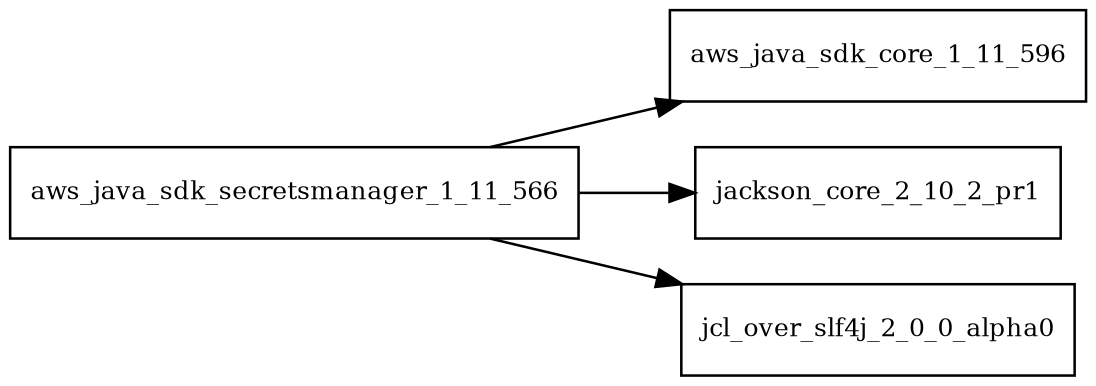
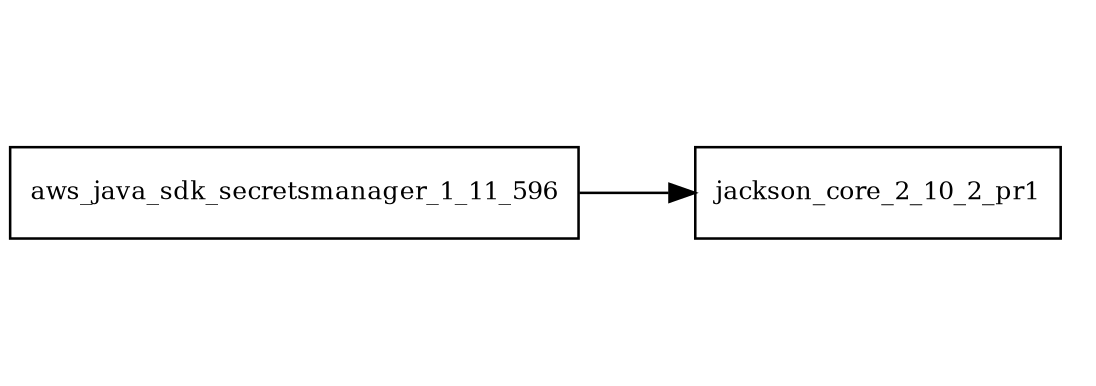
node "aws_java_sdk_core_1_11_596": removed
node "aws_java_sdk_secretsmanager_1_11_566": label "aws_java_sdk_secretsmanager_1_11_566" -> "aws_java_sdk_secretsmanager_1_11_596"
node "jcl_over_slf4j_2_0_0_alpha0": removed
